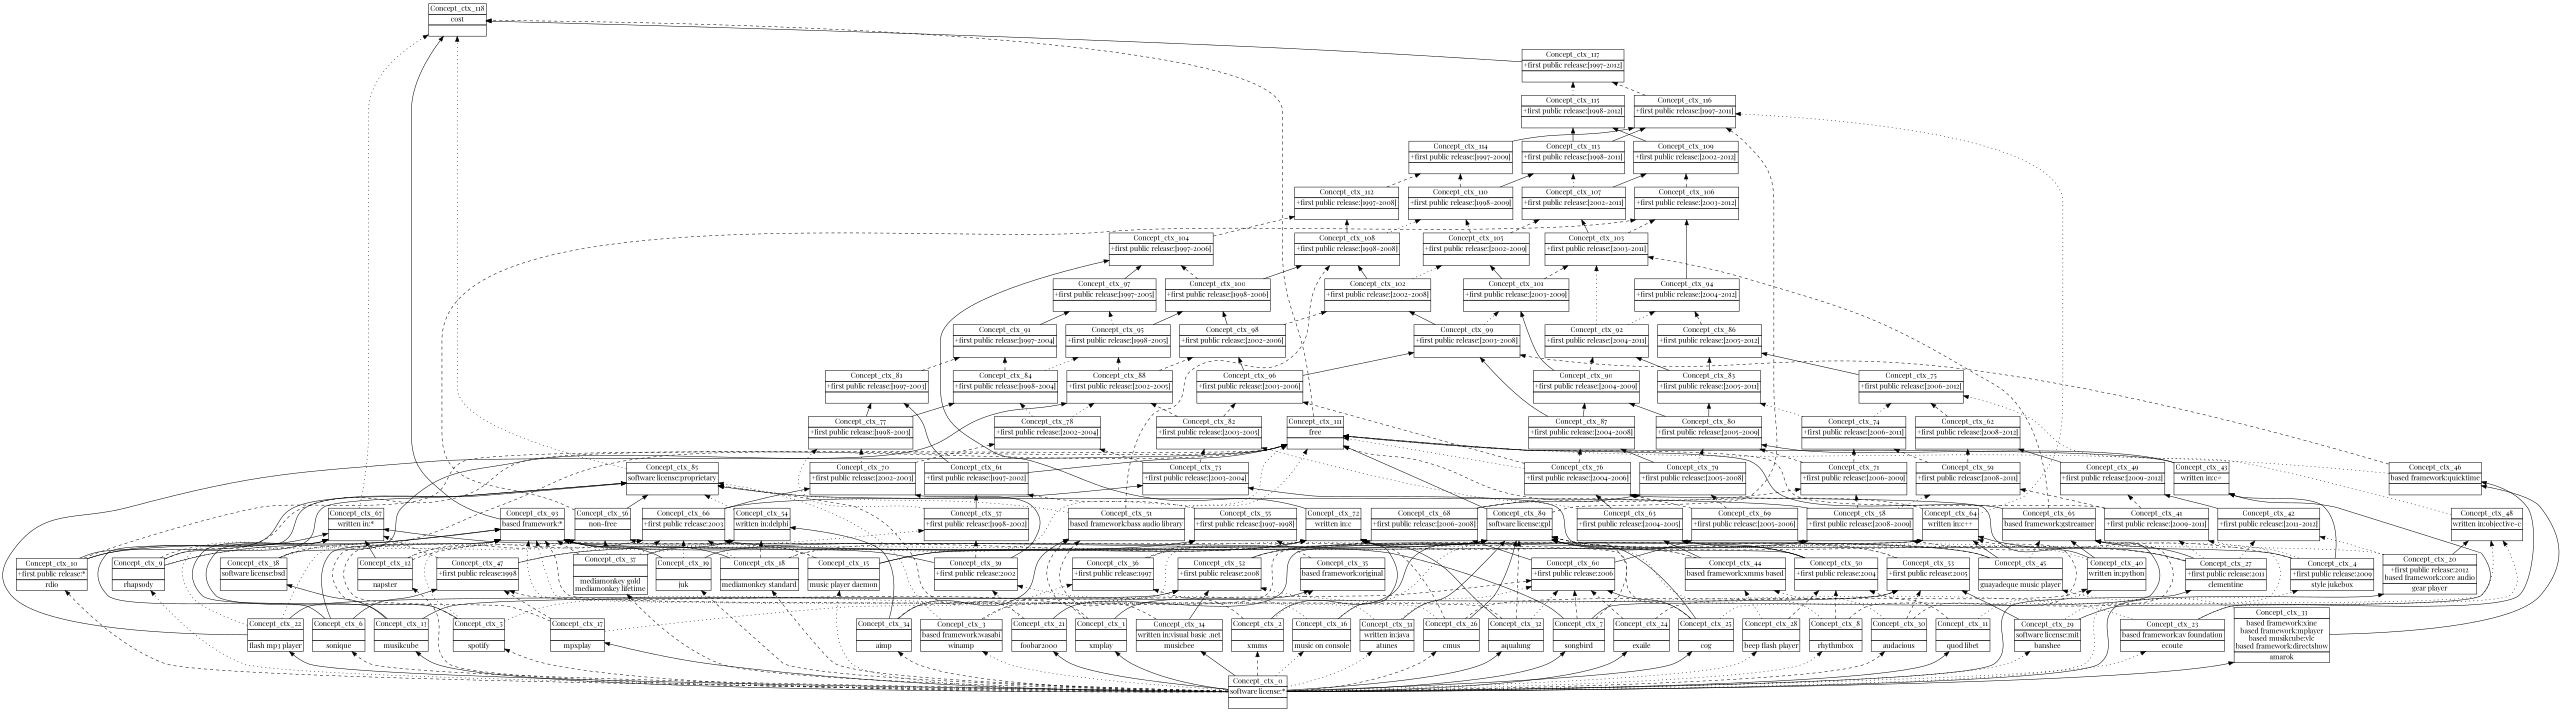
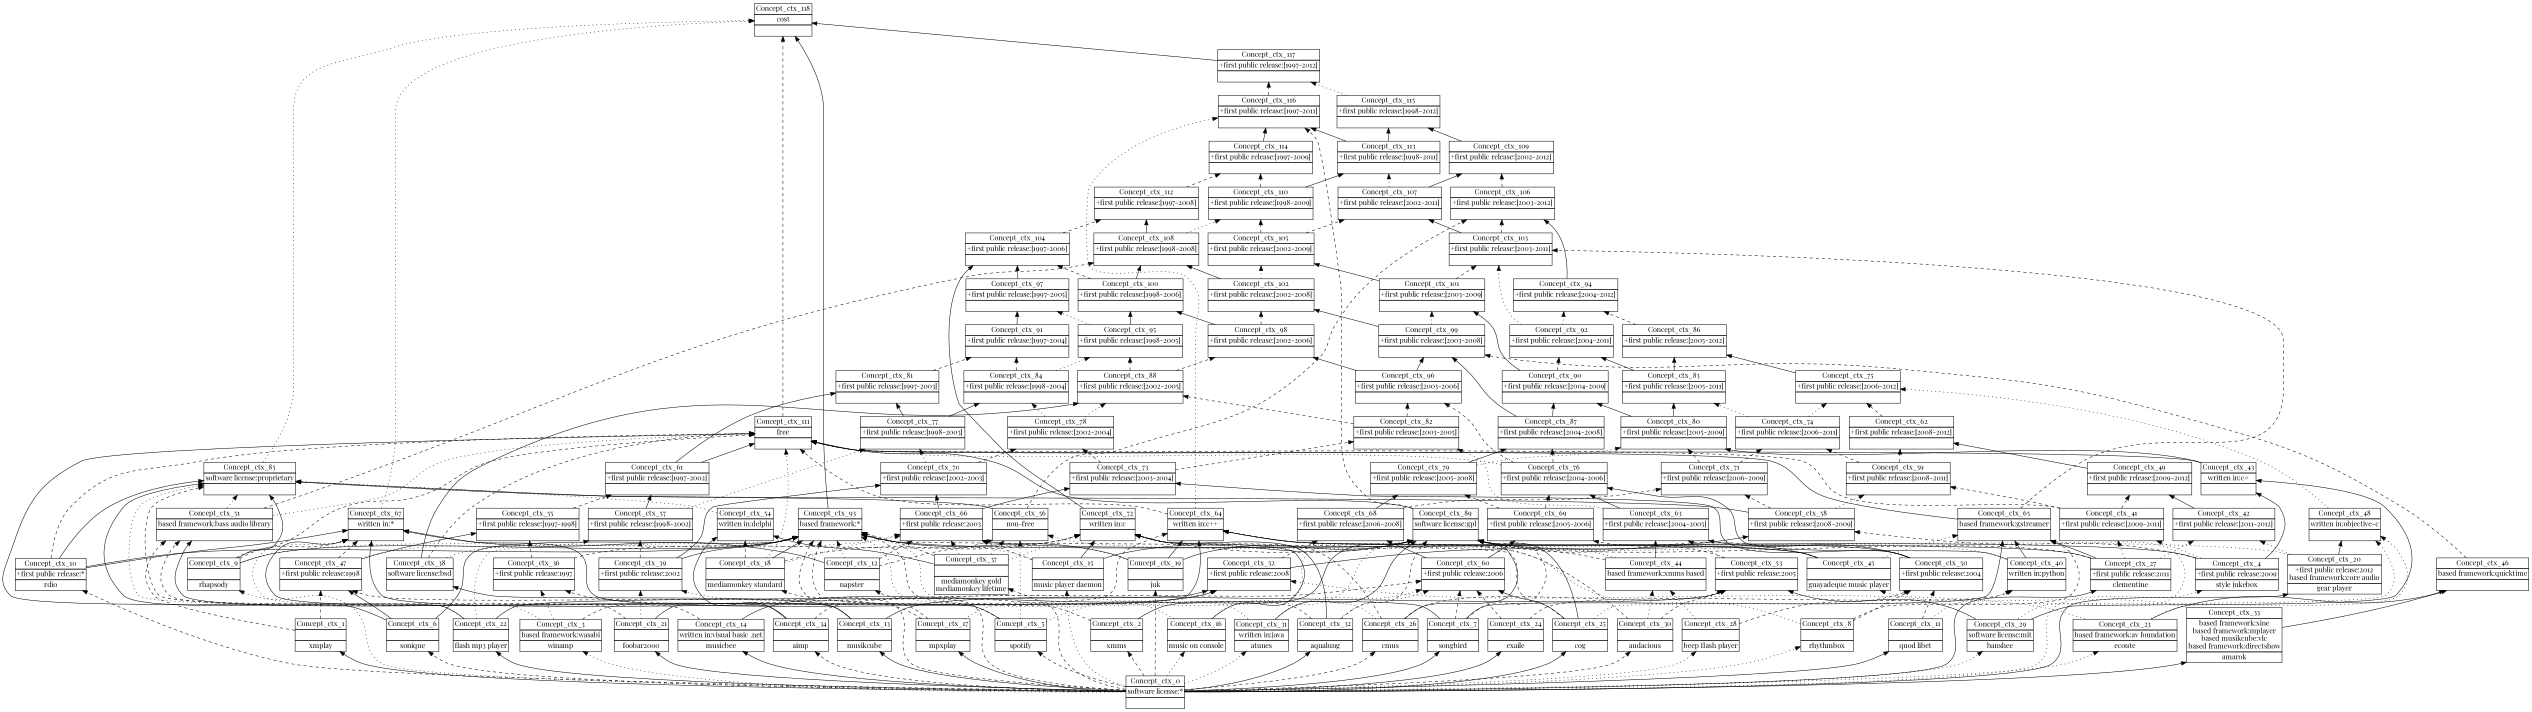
edge "Concept_ctx_46" -> "Concept_ctx_111": removed
edge "Concept_ctx_19" -> "Concept_ctx_64": added
node "Concept_ctx_35": removed
